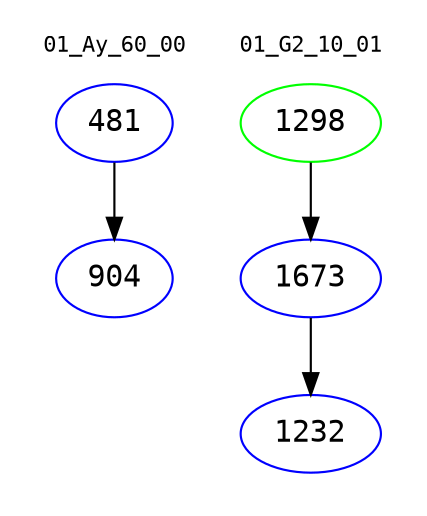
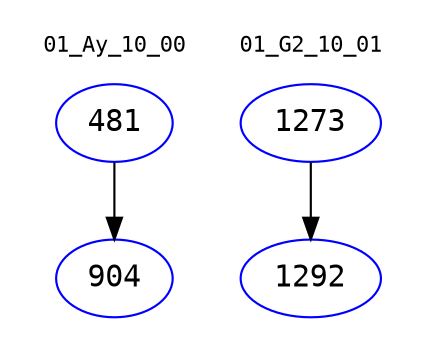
cluster "01_Ay_60_00": label "01_Ay_60_00" -> "01_Ay_10_00"
node "1298": removed
node "1673": label "1673" -> "1273"
node "1232": label "1232" -> "1292"
